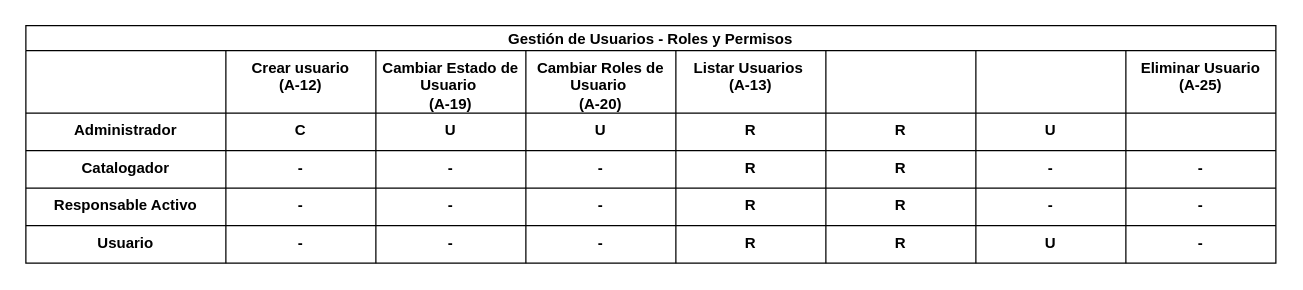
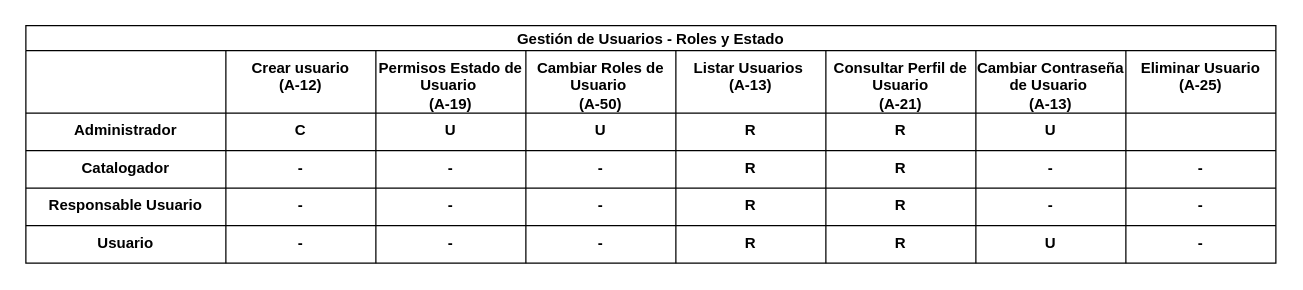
node "Gestión de Usuarios - Roles y Permisos": label "Gestión de Usuarios - Roles y Permisos" -> "Gestión de Usuarios - Roles y Estado"
node "Consultar Perfil de Usuario (A-21)": added
node "Cambiar Contraseña de Usuario (A-13)": added
node "Cambiar Estado de Usuario (A-19)": label "Cambiar Estado de Usuario (A-19)" -> "Permisos Estado de Usuario (A-19)"
node "Cambiar Roles de Usuario (A-20)": label "Cambiar Roles de Usuario (A-20)" -> "Cambiar Roles de Usuario (A-50)"
node "Responsable Activo": label "Responsable Activo" -> "Responsable Usuario"
